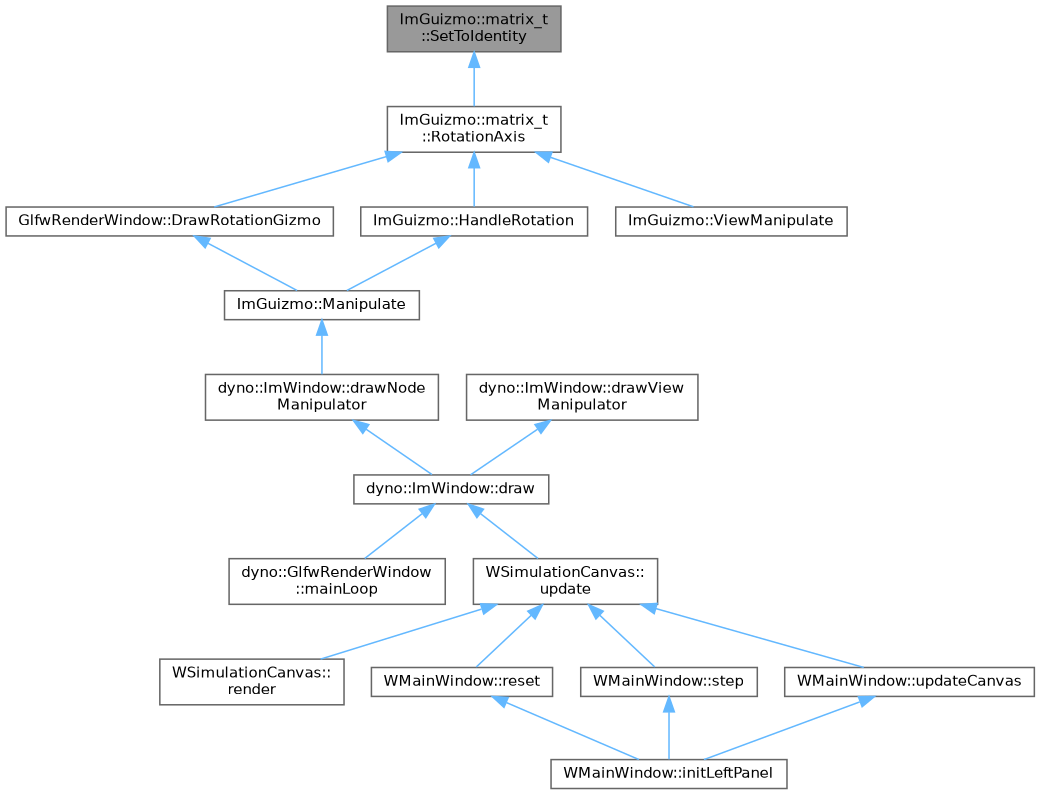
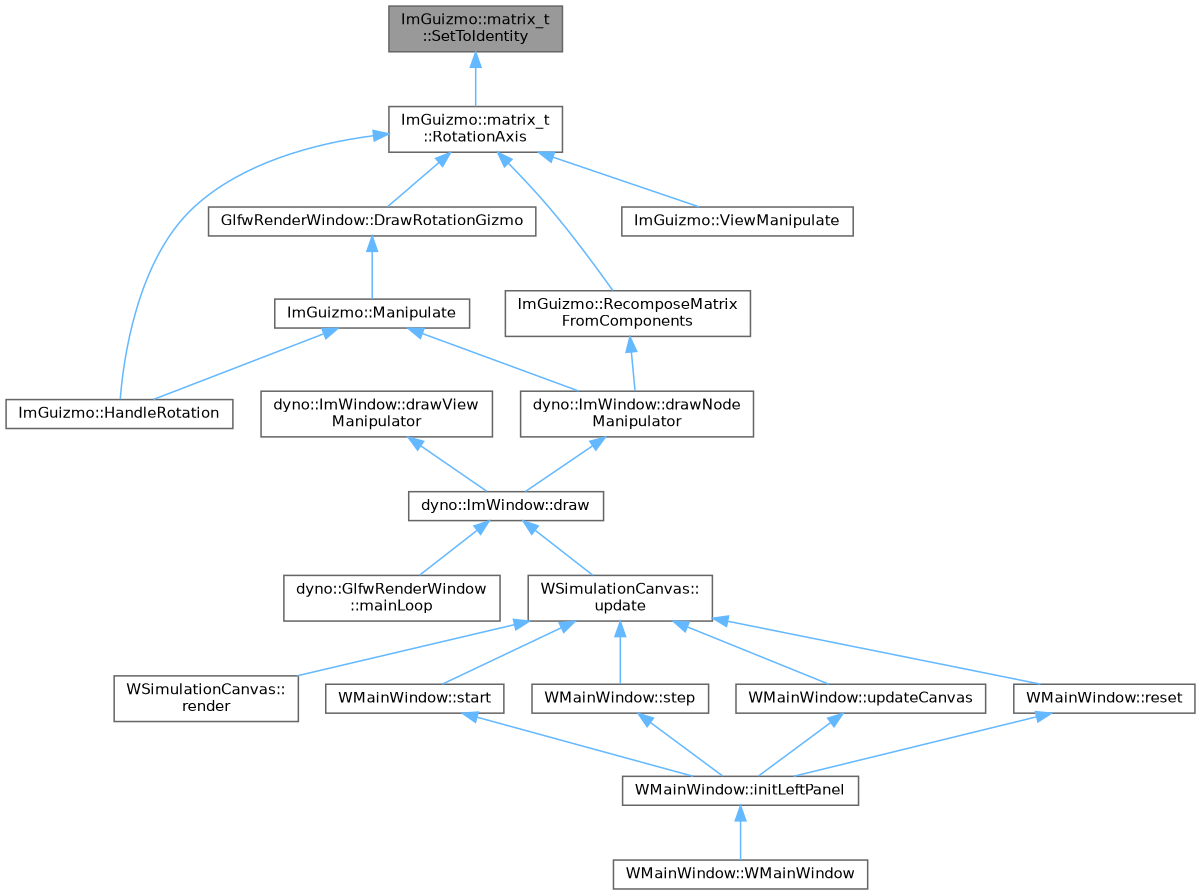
edge "ImGuizmo::Manipulate" -> "ImGuizmo::HandleRotation": reversed
node "ImGuizmo::RecomposeMatrix FromComponents": added
node "WMainWindow::start": added
node "WMainWindow::WMainWindow": added
